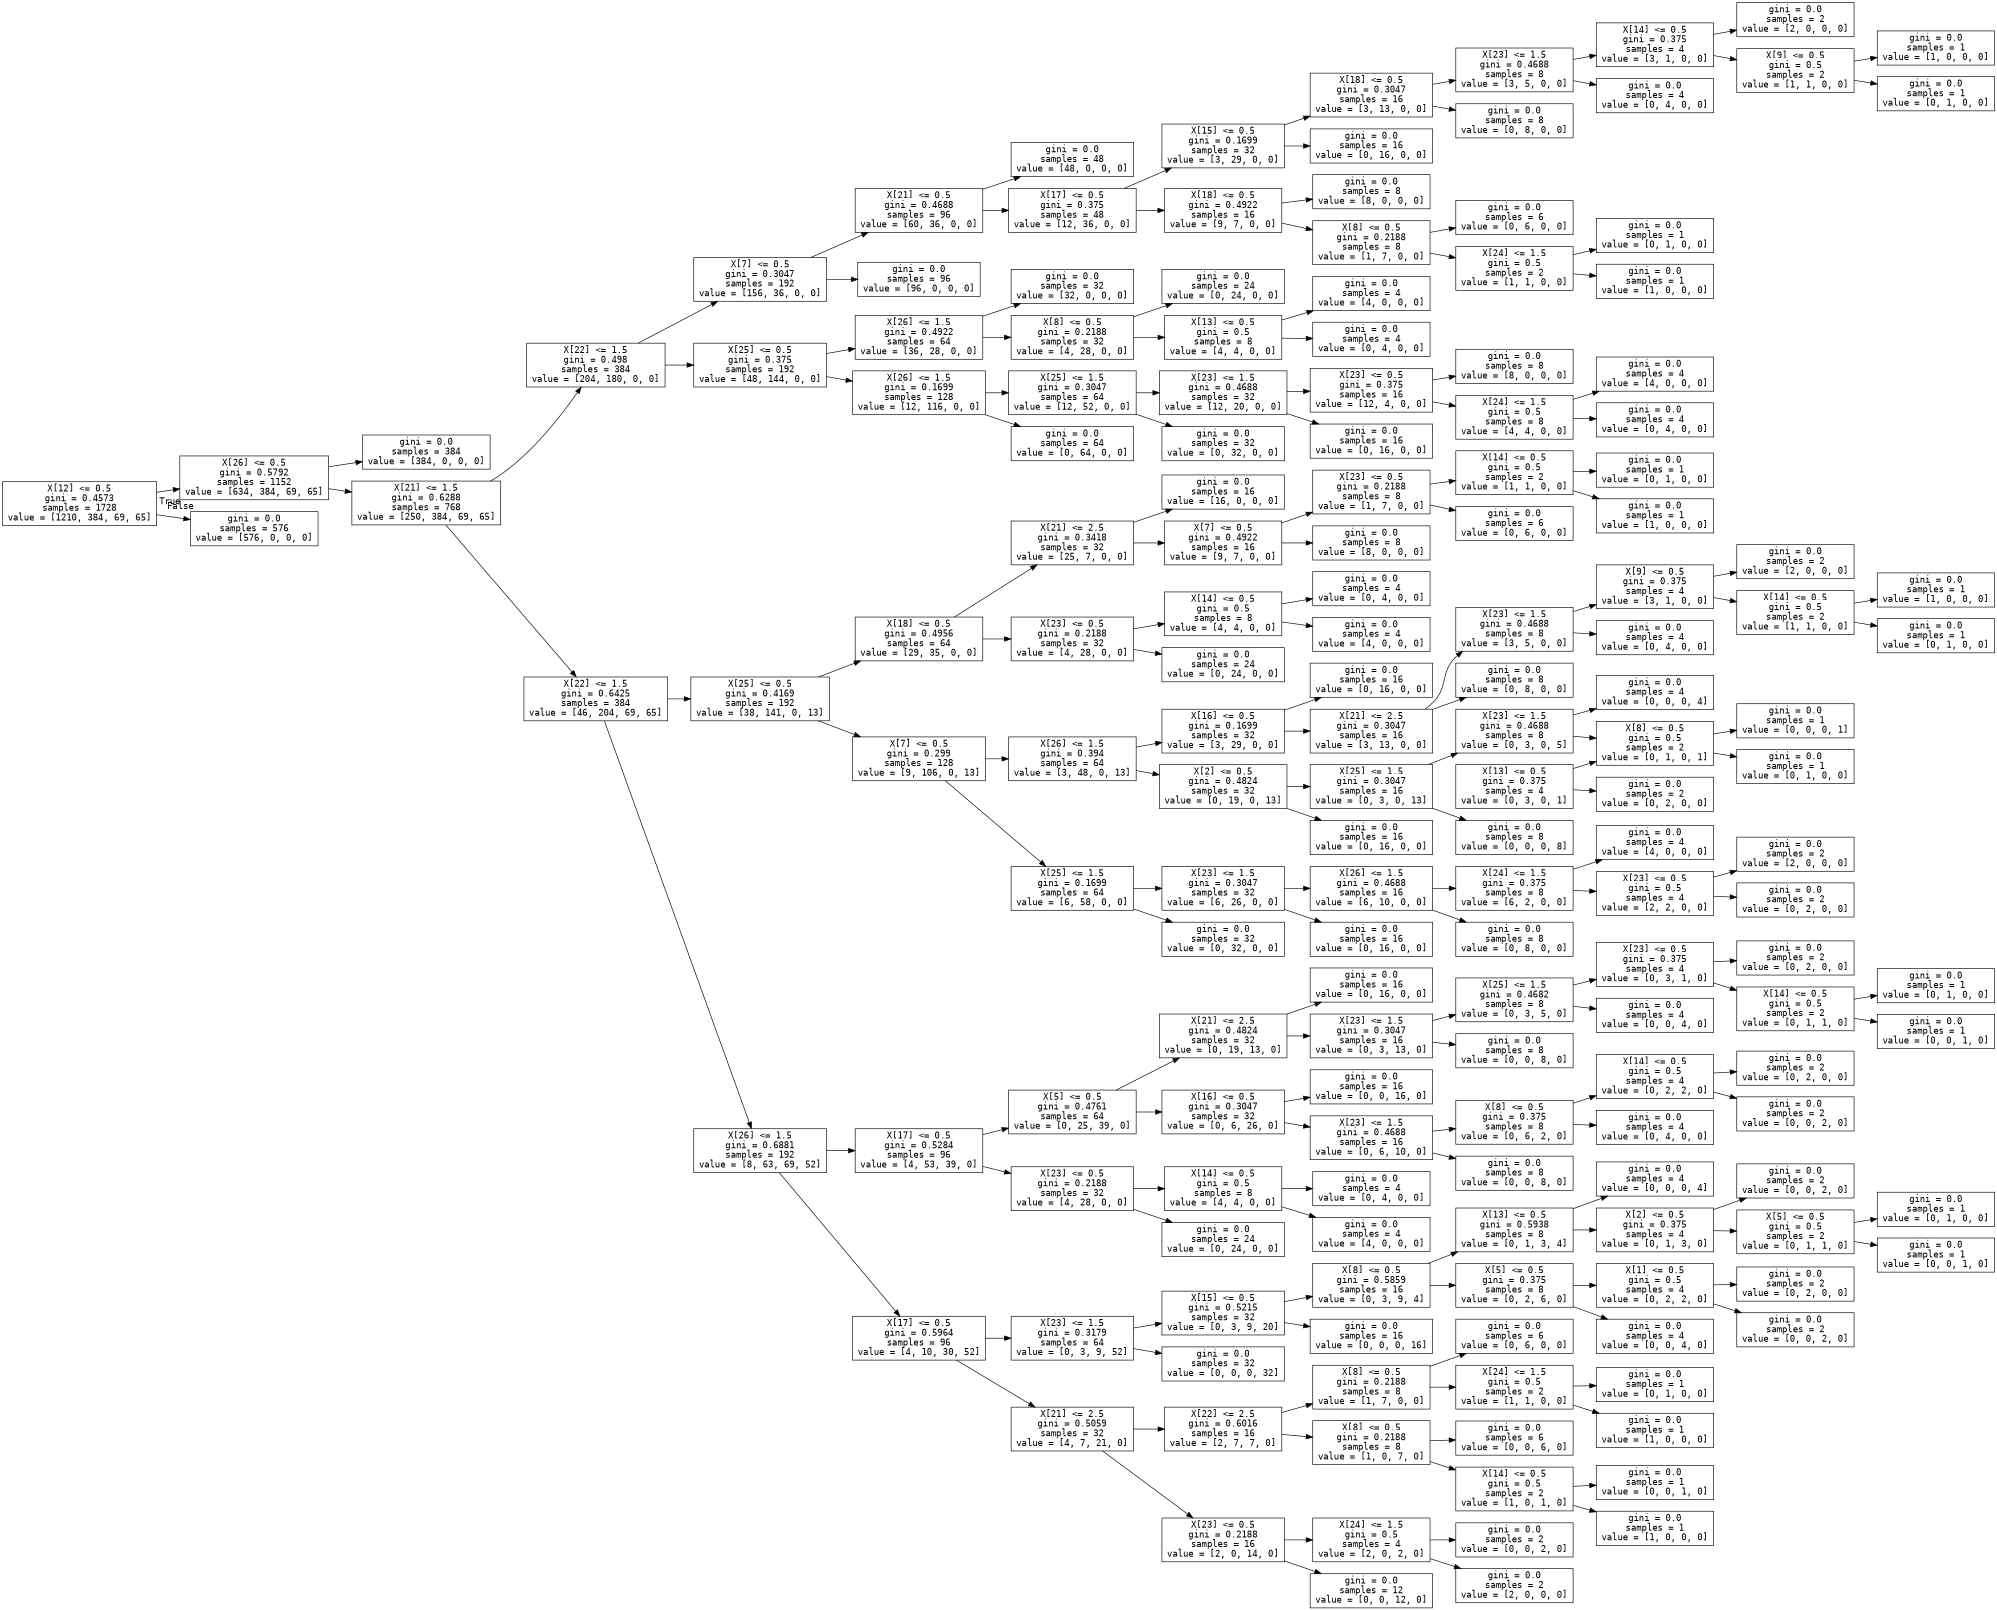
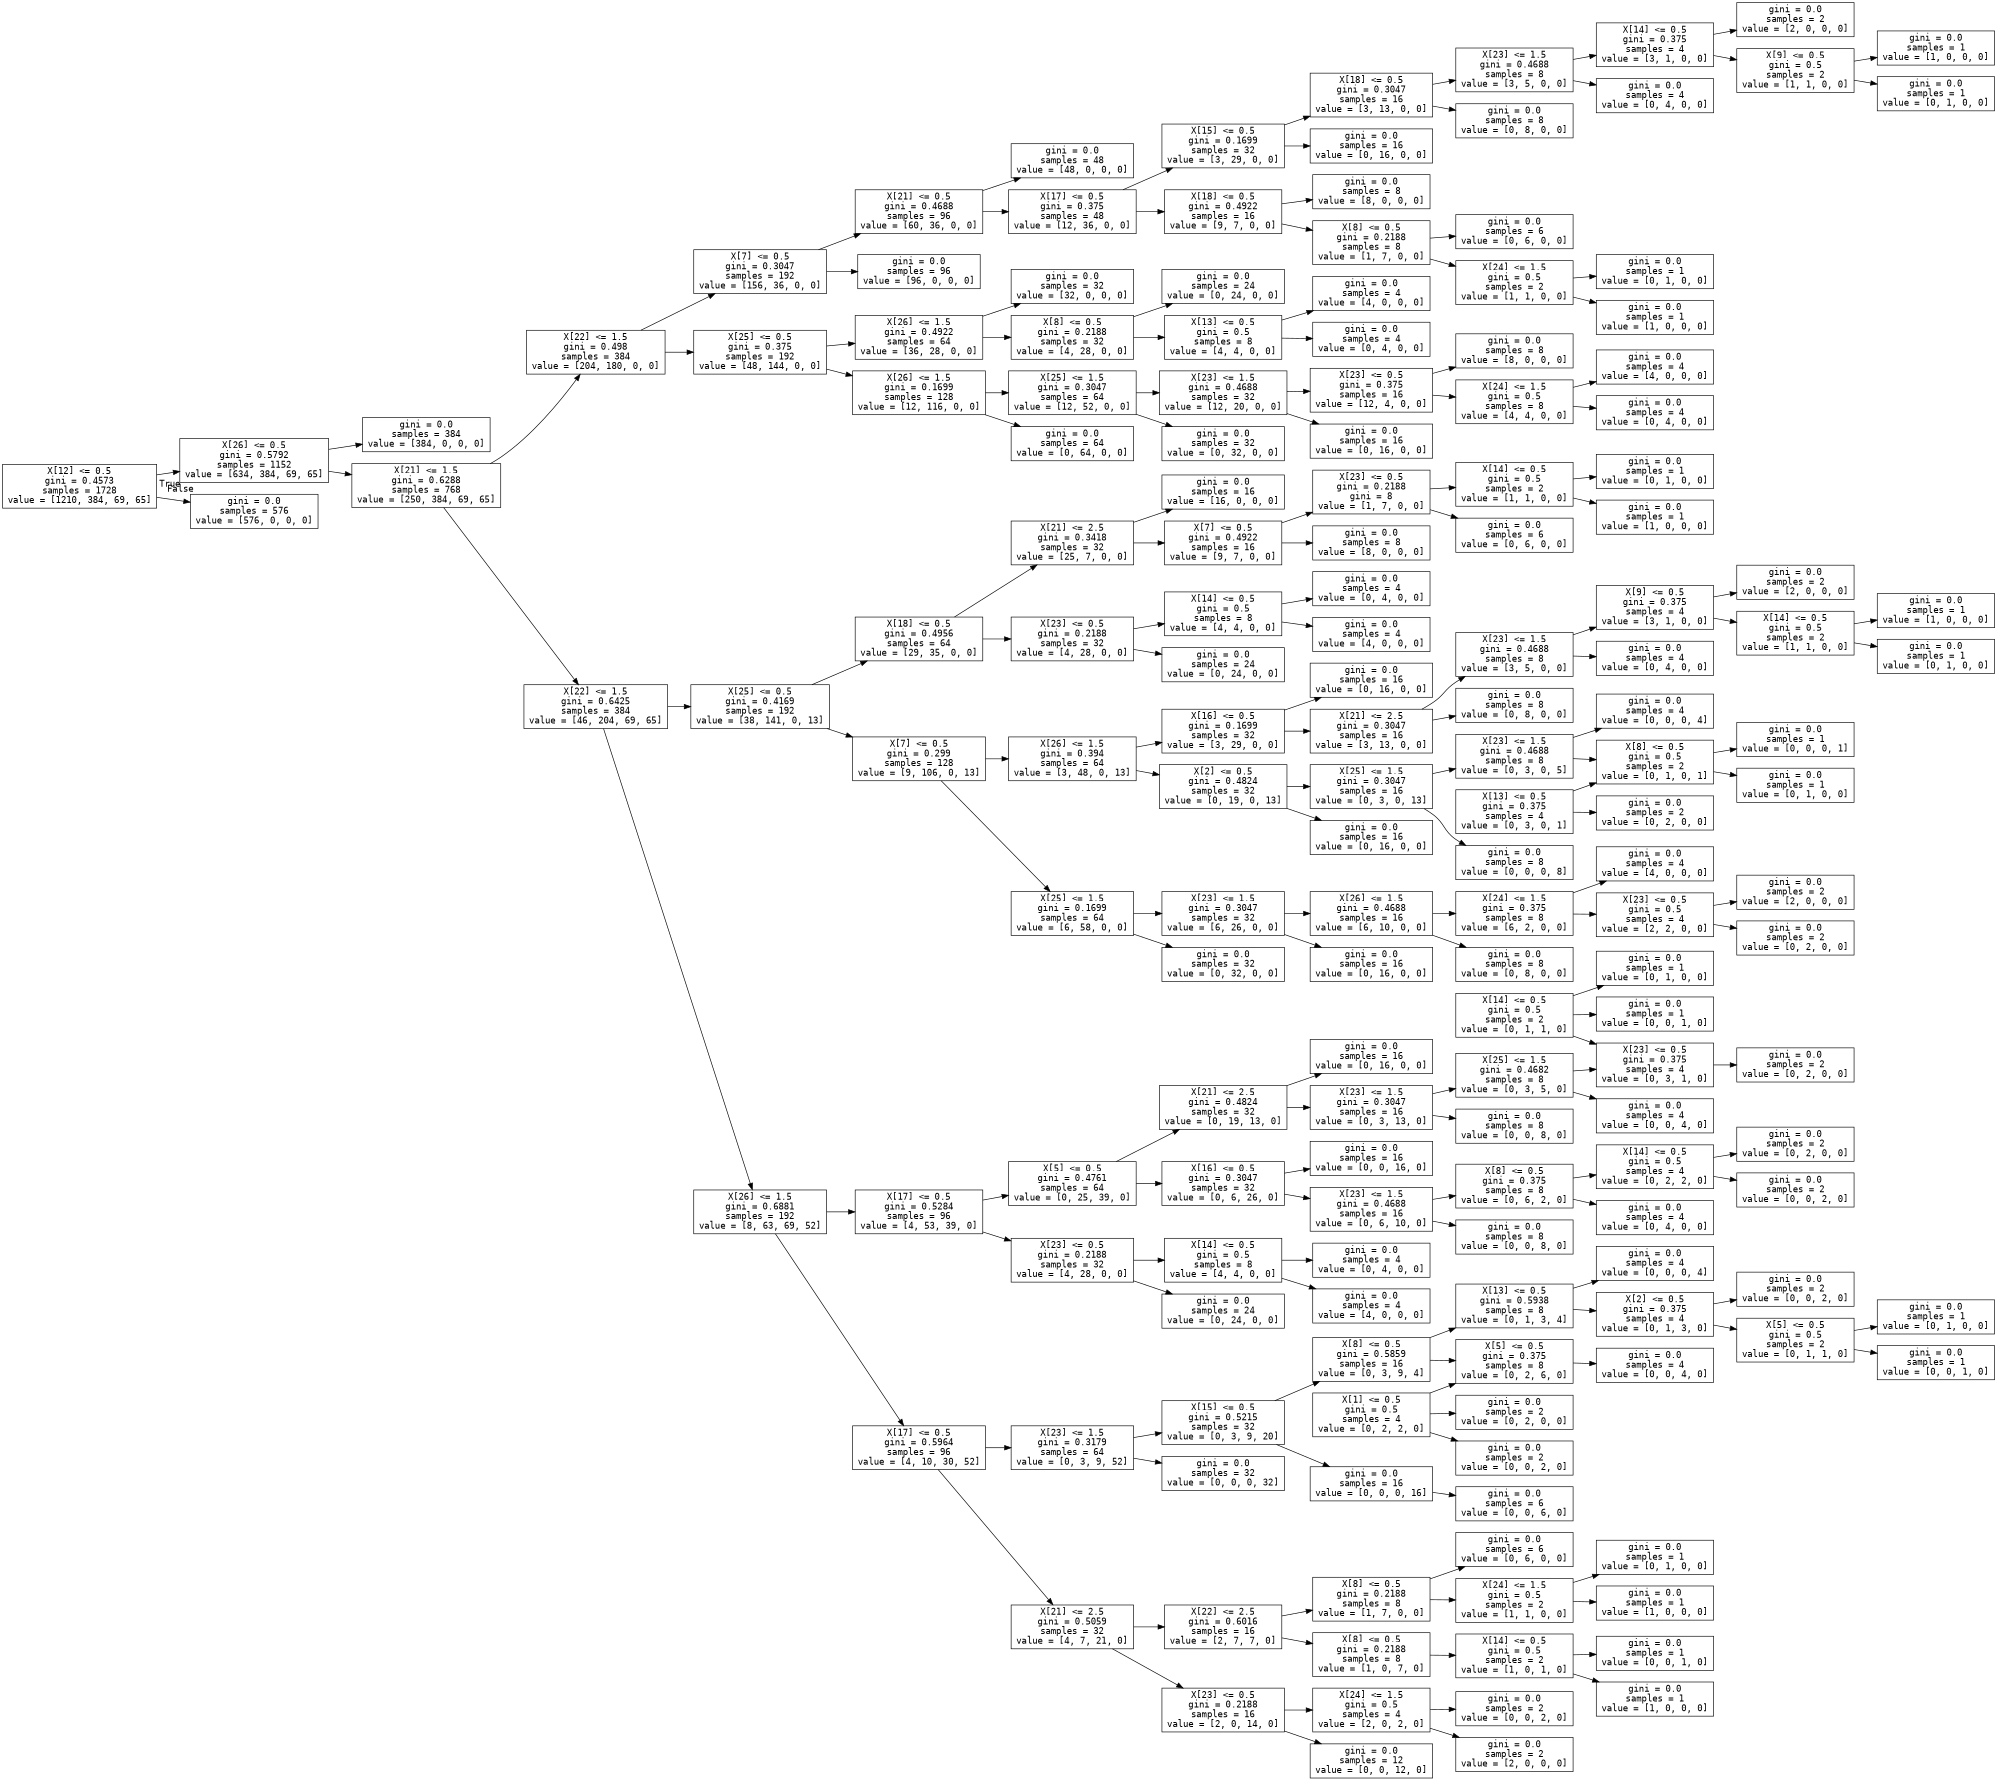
node "X[23] <= 0.5 gini = 0.2188 samples = 8 value = [1, 7, 0, 0]": label "X[23] <= 0.5 gini = 0.2188 samples = 8 value = [1, 7, 0, 0]" -> "X[23] <= 0.5 gini = 0.2188 gini = 8 value = [1, 7, 0, 0]"
edge "X[23] <= 0.5 gini = 0.375 samples = 4 value = [0, 3, 1, 0]" -> "X[14] <= 0.5 gini = 0.5 samples = 2 value = [0, 1, 1, 0]": reversed
edge "X[5] <= 0.5 gini = 0.375 samples = 8 value = [0, 2, 6, 0]" -> "X[1] <= 0.5 gini = 0.5 samples = 4 value = [0, 2, 2, 0]": reversed
edge "X[8] <= 0.5 gini = 0.2188 samples = 8 value = [1, 0, 7, 0]" -> "gini = 0.0 samples = 6 value = [0, 0, 6, 0]": now "gini = 0.0 samples = 16 value = [0, 0, 0, 16]" -> "gini = 0.0 samples = 6 value = [0, 0, 6, 0]"
